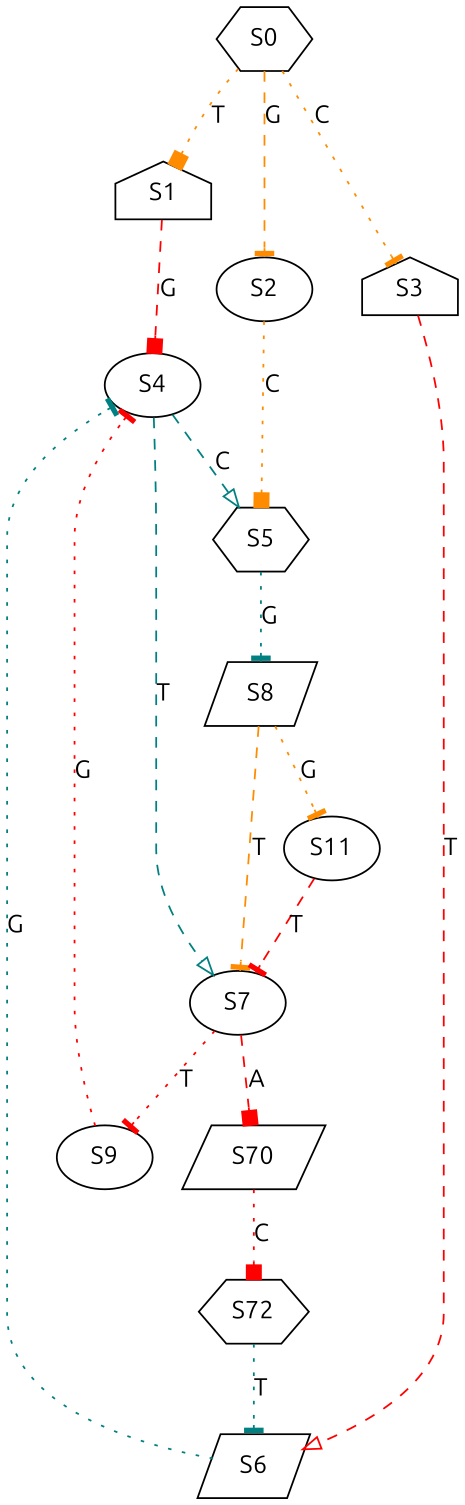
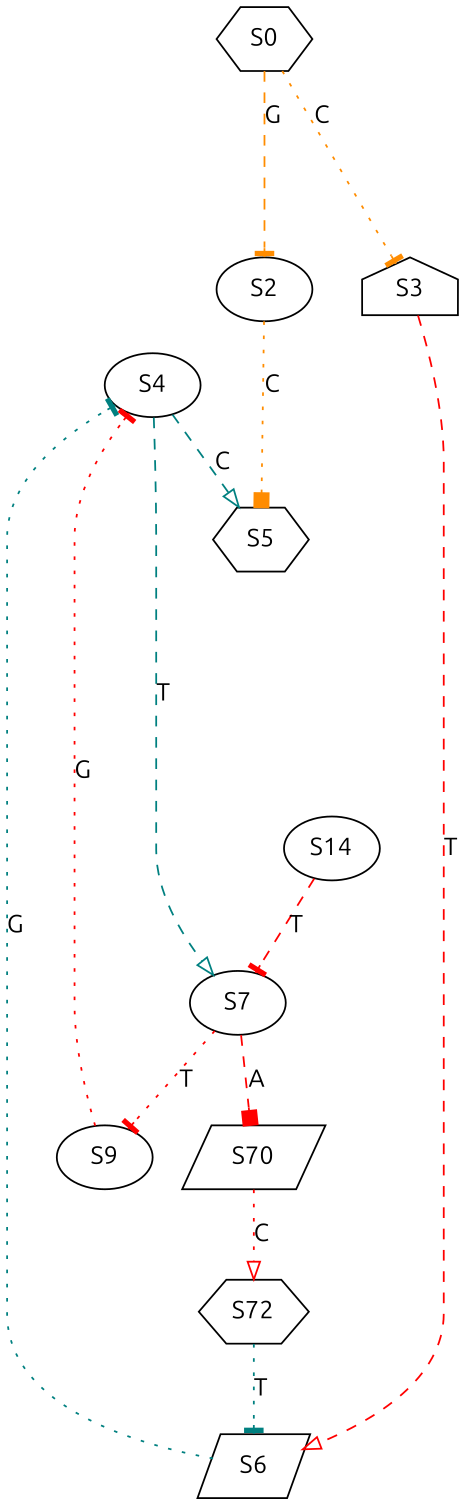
node "S1": removed
node "S8": removed
node "S11": label "S11" -> "S14"
edge "S70" -> "S72": arrowhead box -> onormal
